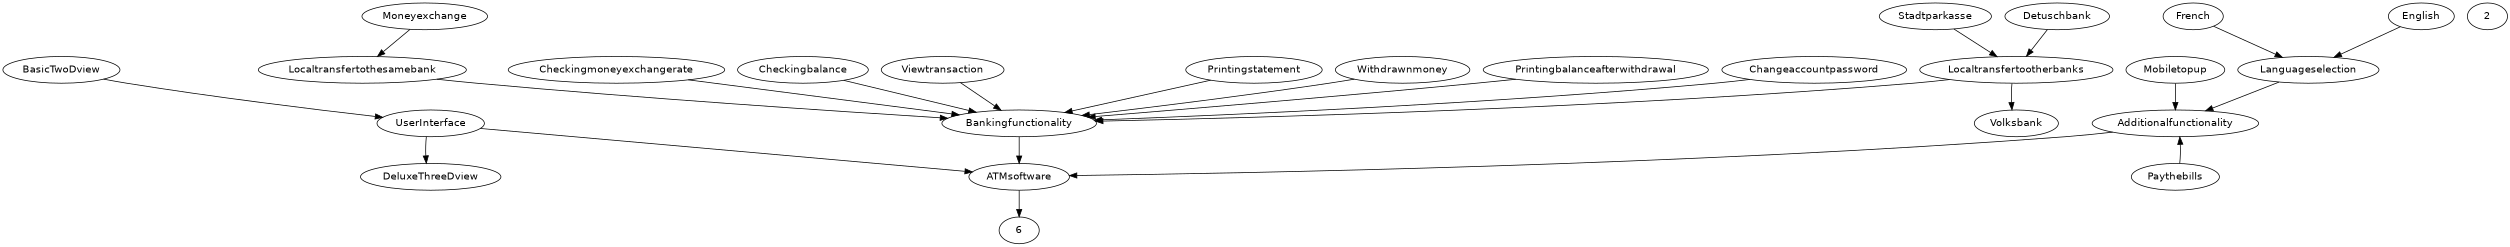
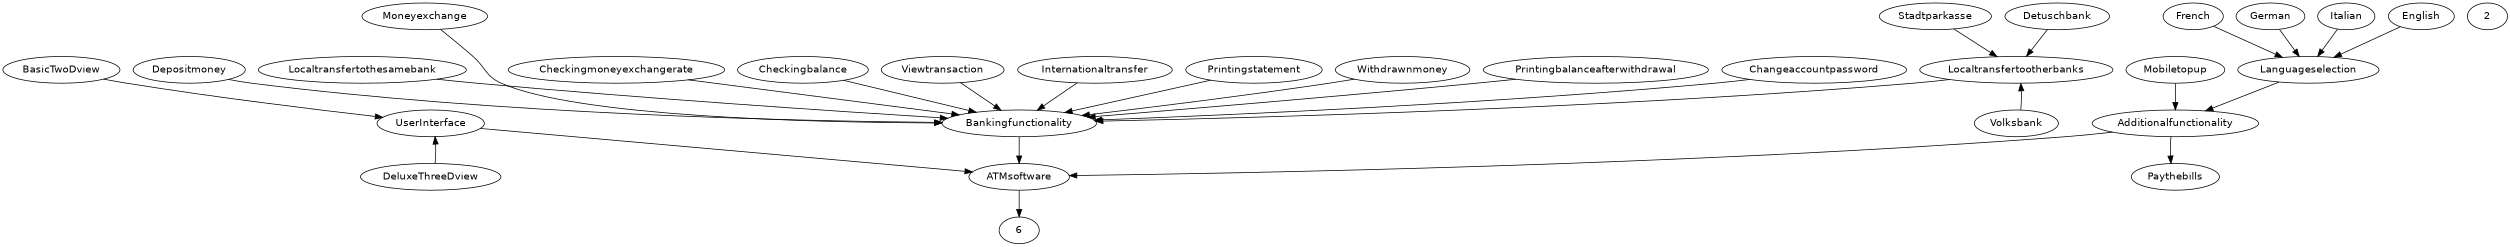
node "German": added
node "Italian": added
edge "Moneyexchange" -> "Localtransfertothesamebank": now "Moneyexchange" -> "Bankingfunctionality"
node "Depositmoney": added
node "Internationaltransfer": added
edge "Localtransfertootherbanks" -> "Volksbank": reversed
edge "UserInterface" -> "DeluxeThreeDview": reversed
edge "Paythebills" -> "Additionalfunctionality": reversed
